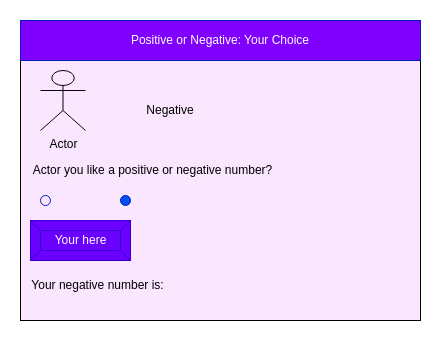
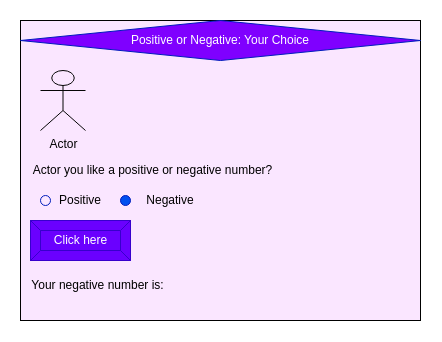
node "Positive or Negative: Your Choice": shape rectangle -> diamond
node "Negative": moved (171, 111) -> (171, 201)
node "Positive": added
node "Your here": label "Your here" -> "Click here"
